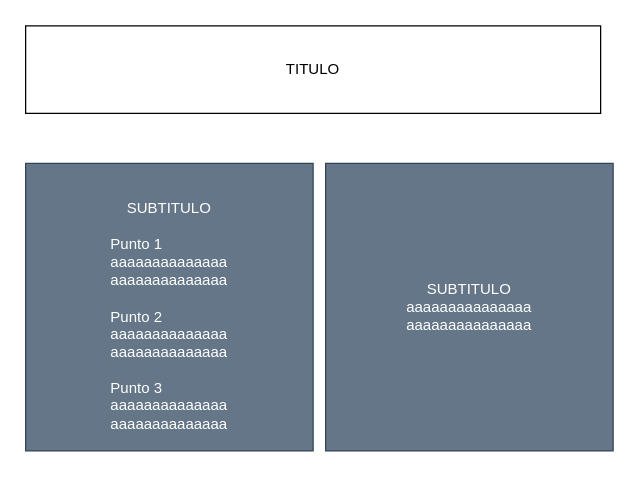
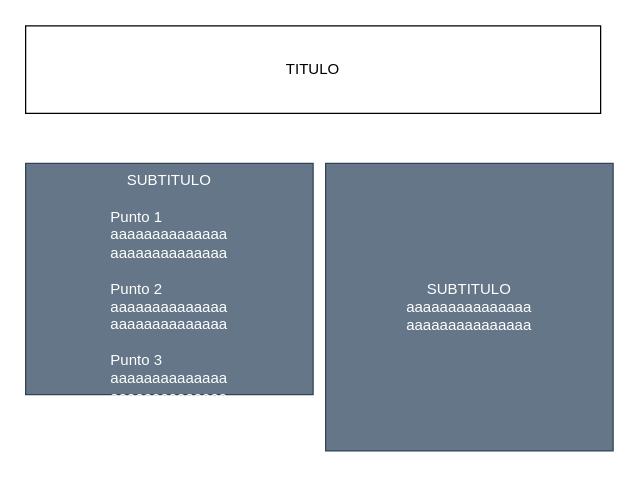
node "SUBTITULO Punto 1 aaaaaaaaaaaaaa aaaaaaaaaaaaaa Punto 2 aaaaaaaaaaaaaa aaaaaaaaaaaaaa Punto 3 aaaaaaaaaaaaaa aaaaaaaaaaaaaa": size 288x288 -> 288x231
